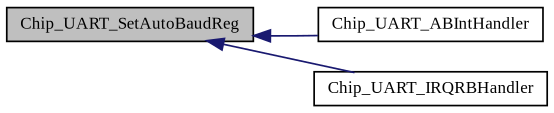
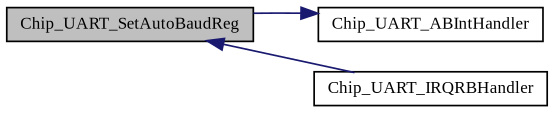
edge "Chip_UART_ABIntHandler" -> "Chip_UART_SetAutoBaudReg": reversed
